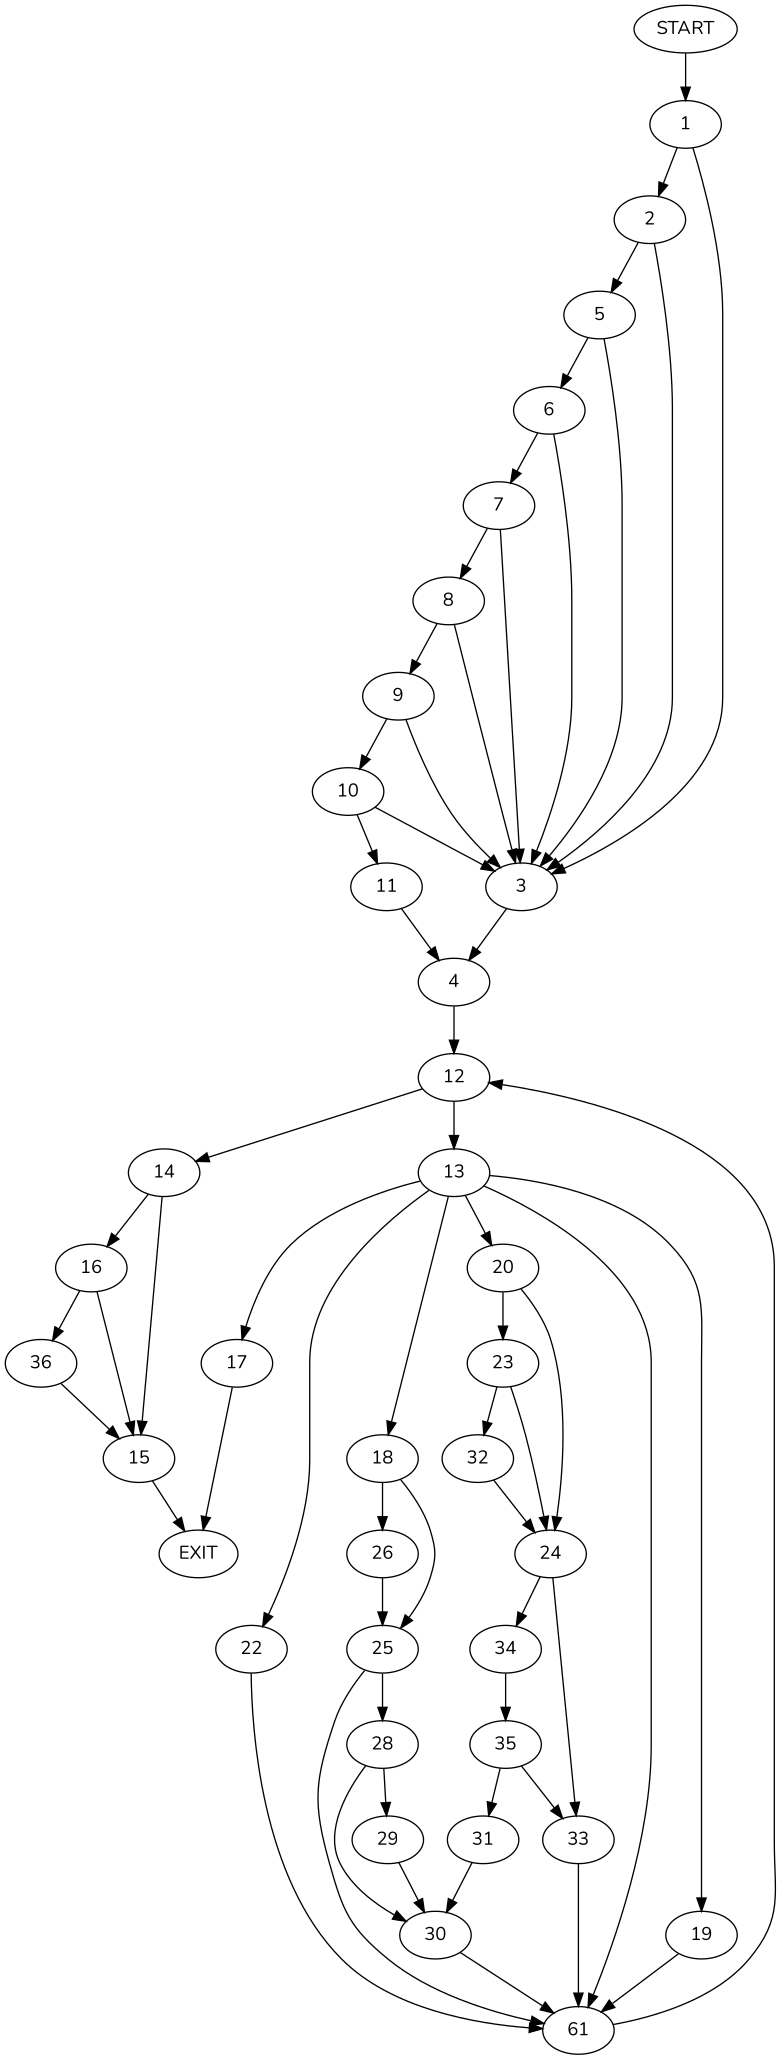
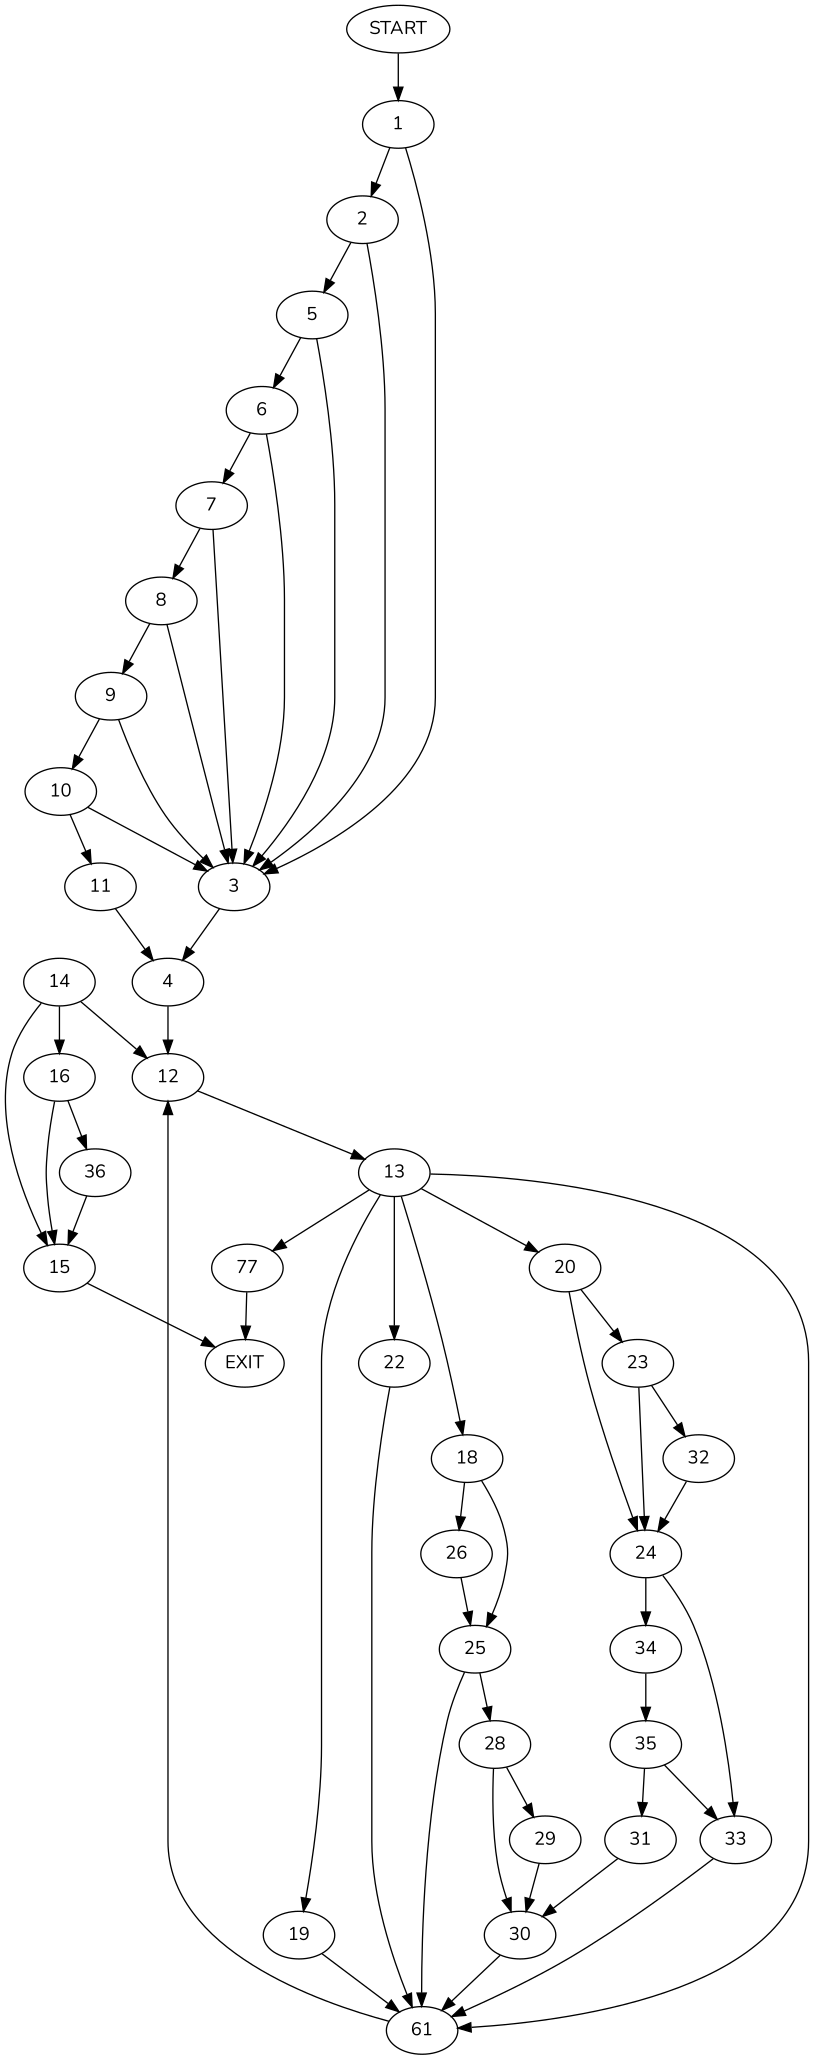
edge "12" -> "14": reversed
node "17": label "17" -> "77"
